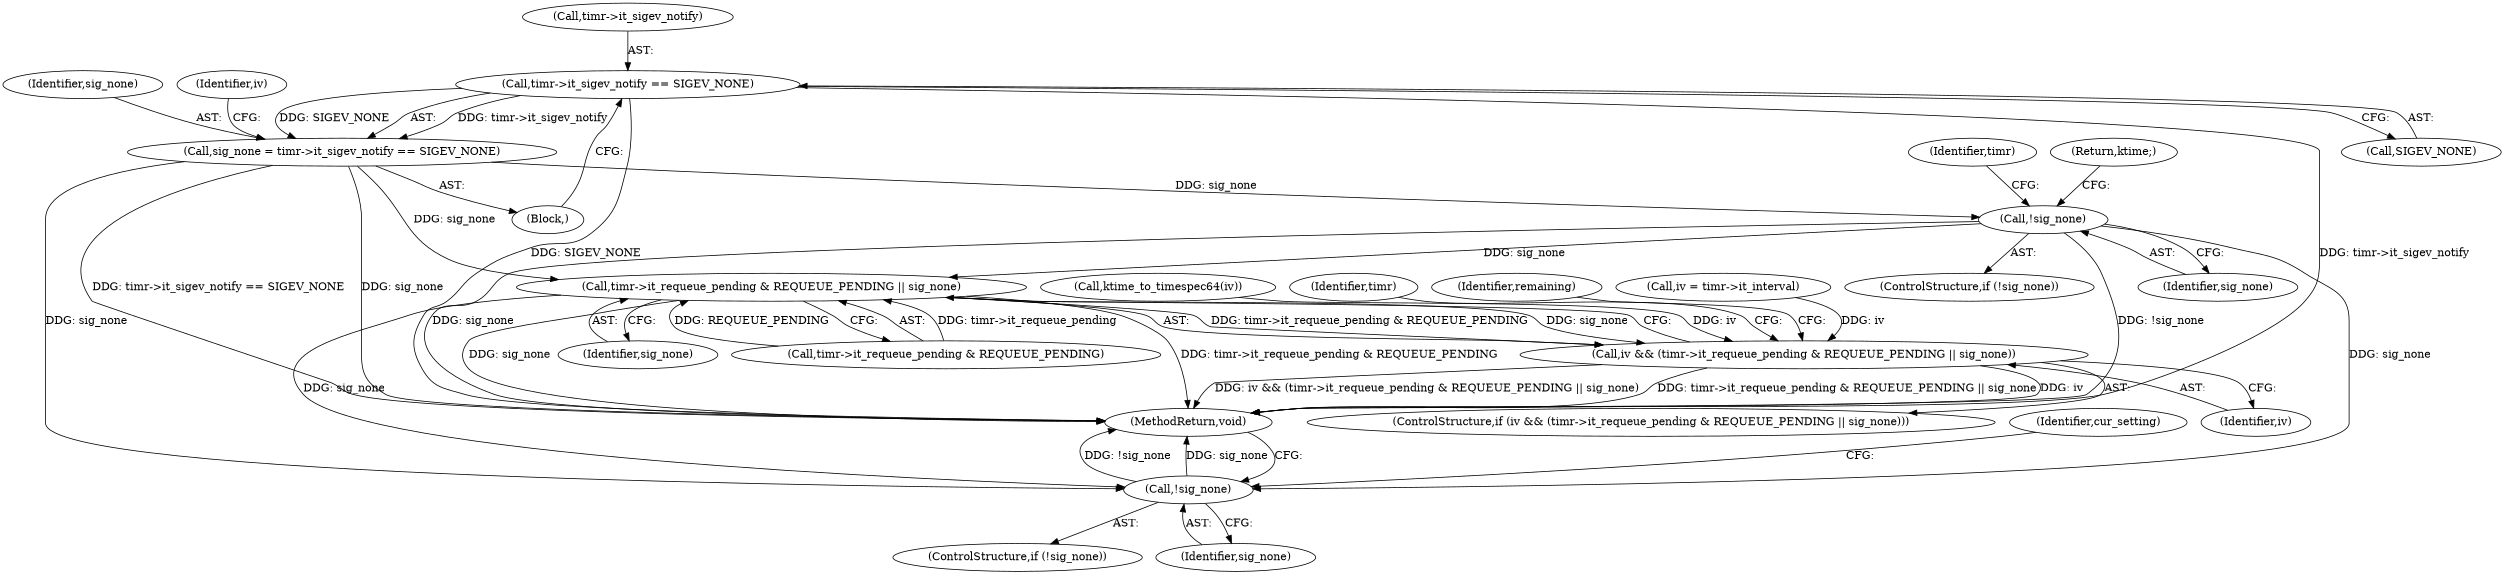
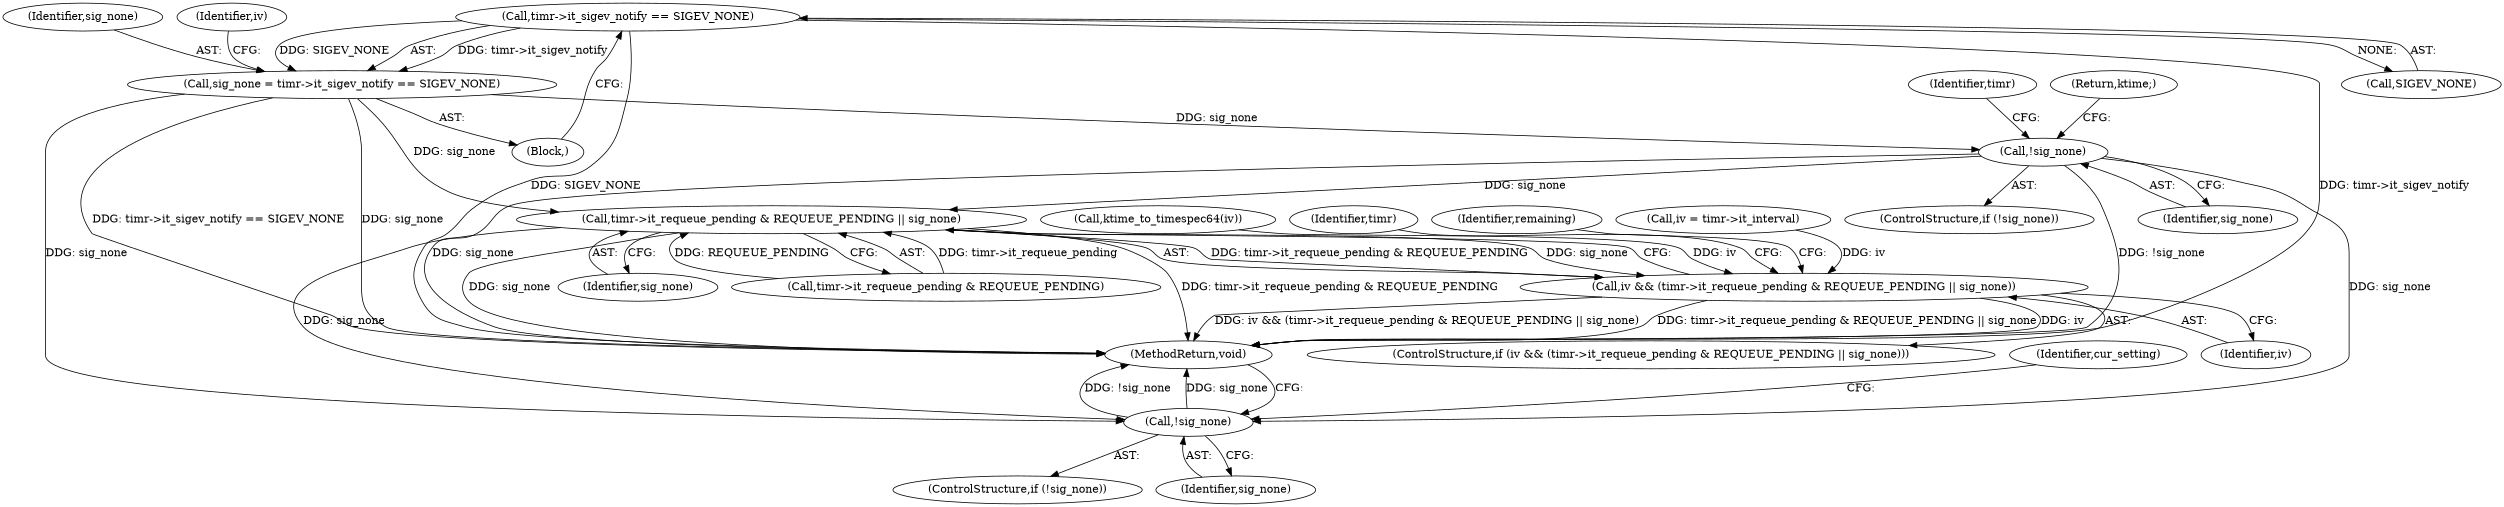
node "(Call,timr->it_sigev_notify)": removed
edge "(Call,timr->it_sigev_notify == SIGEV_NONE)" -> "(Call,SIGEV_NONE)": label "CFG: " -> "NONE: "
